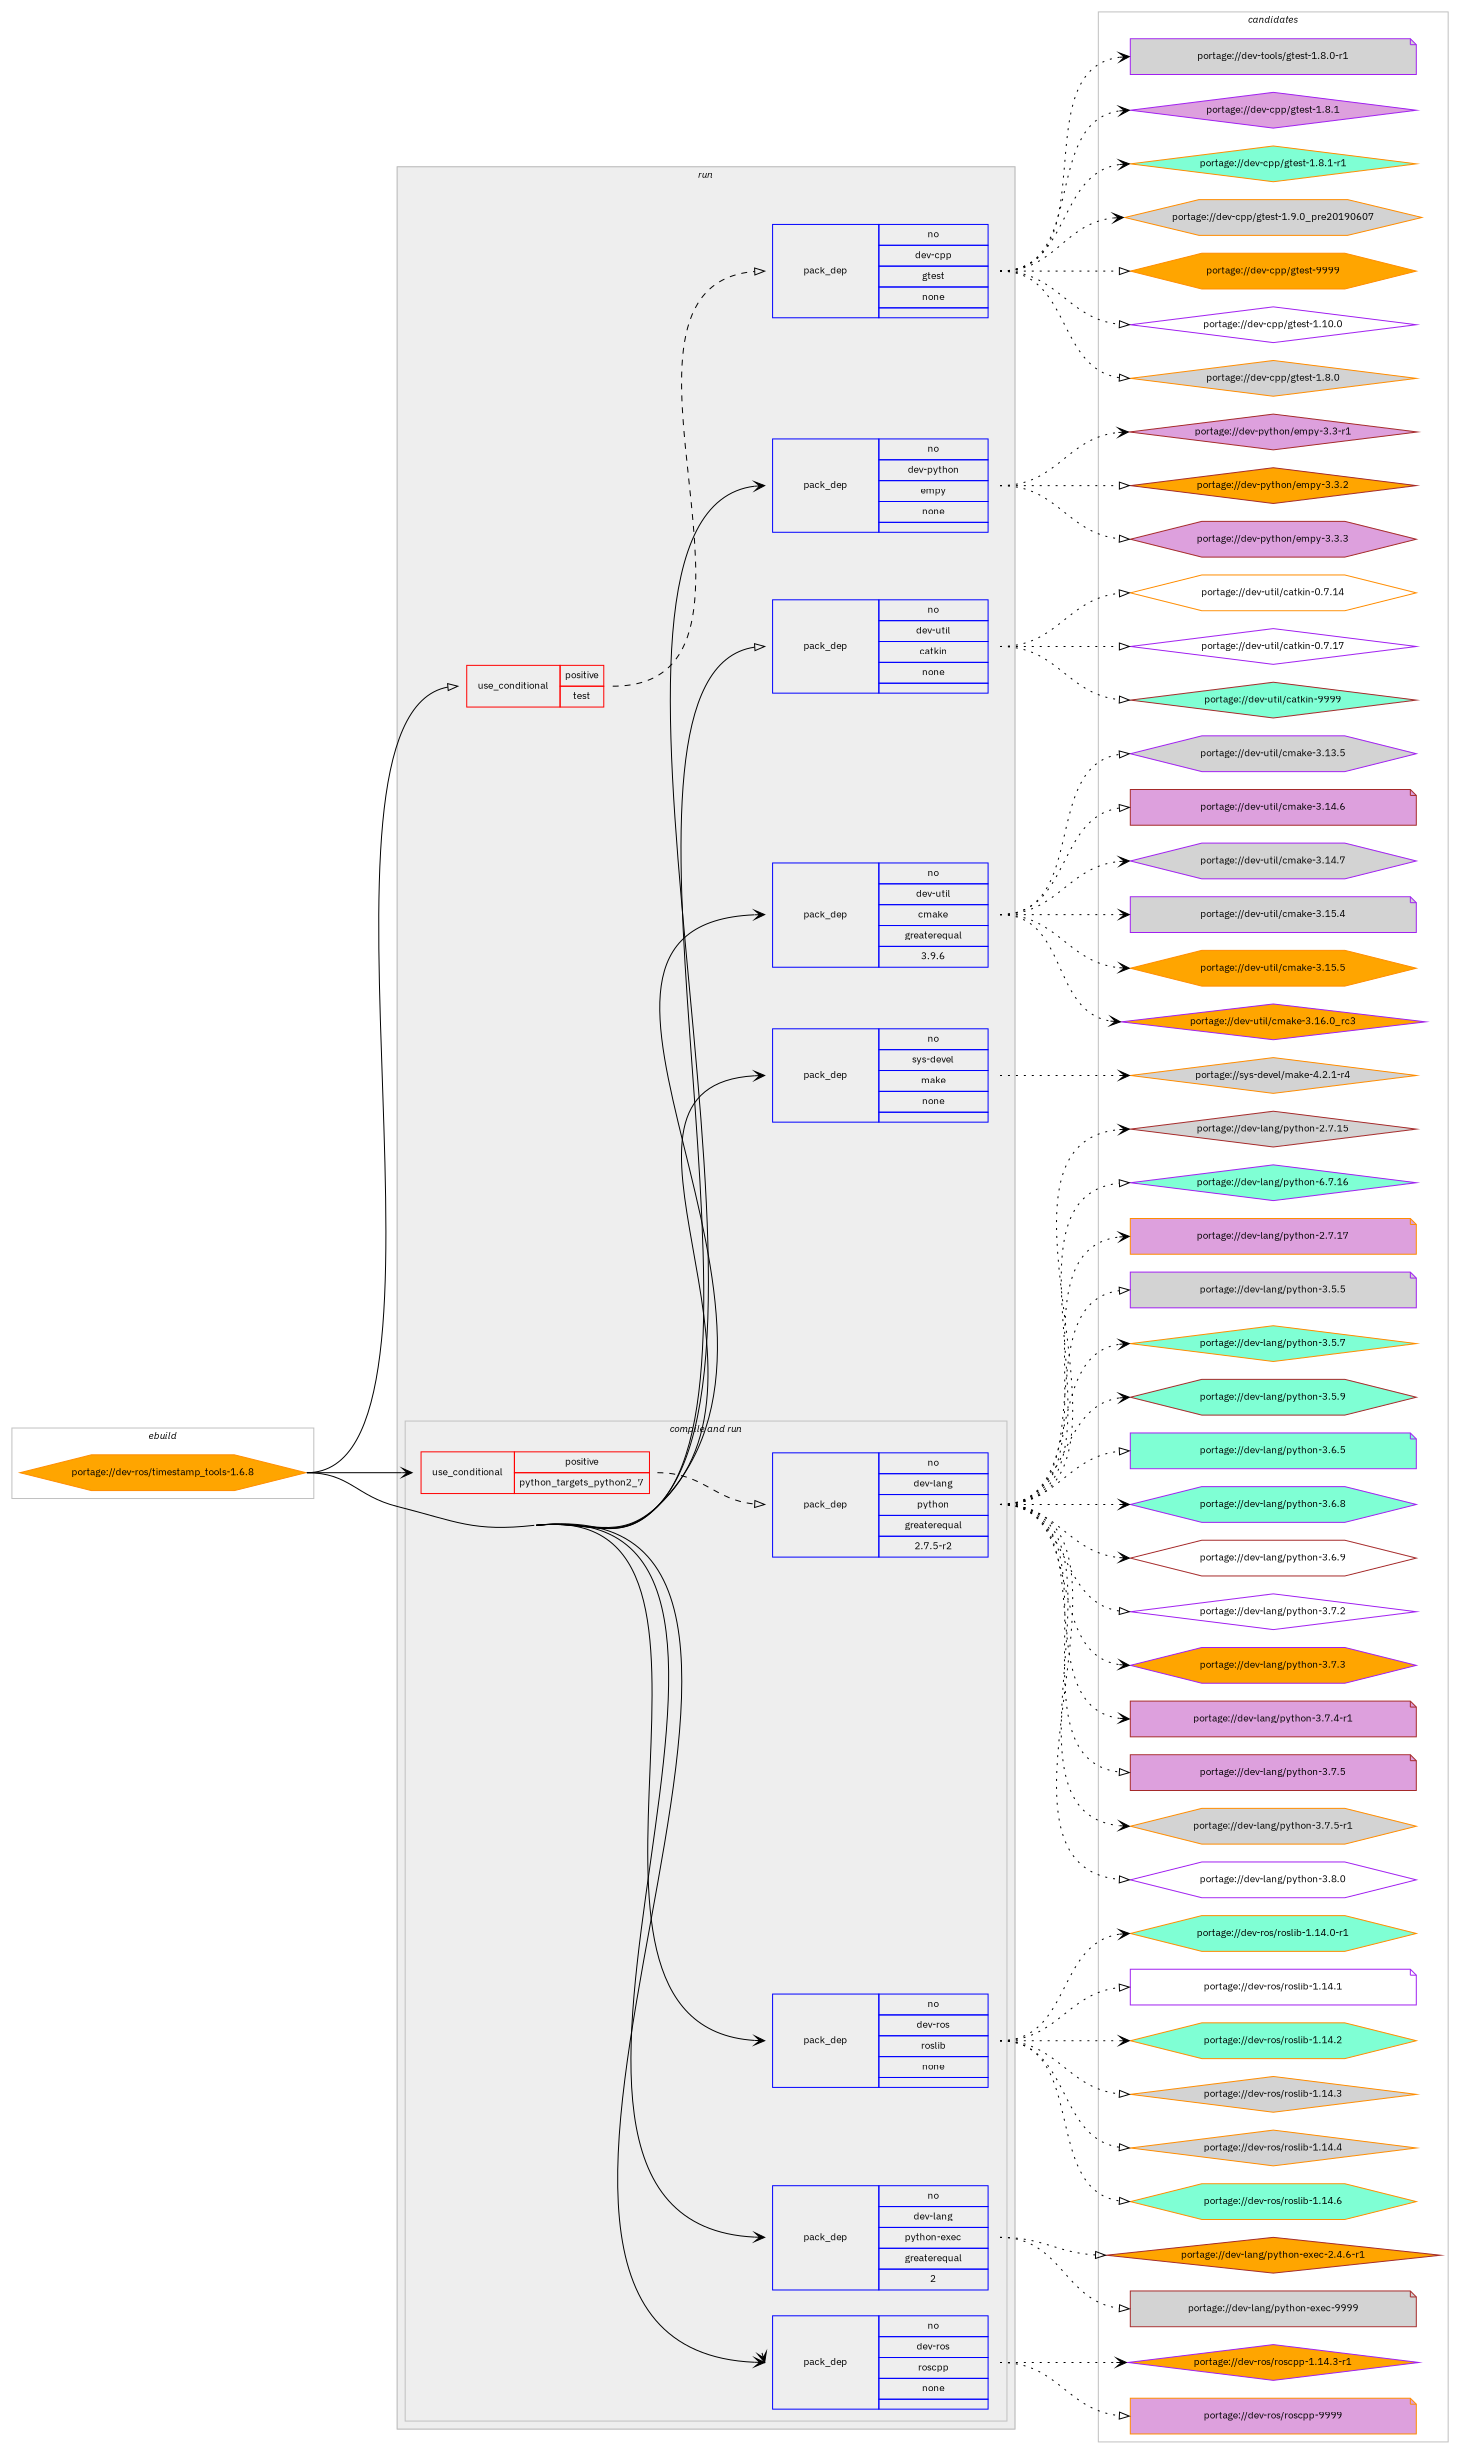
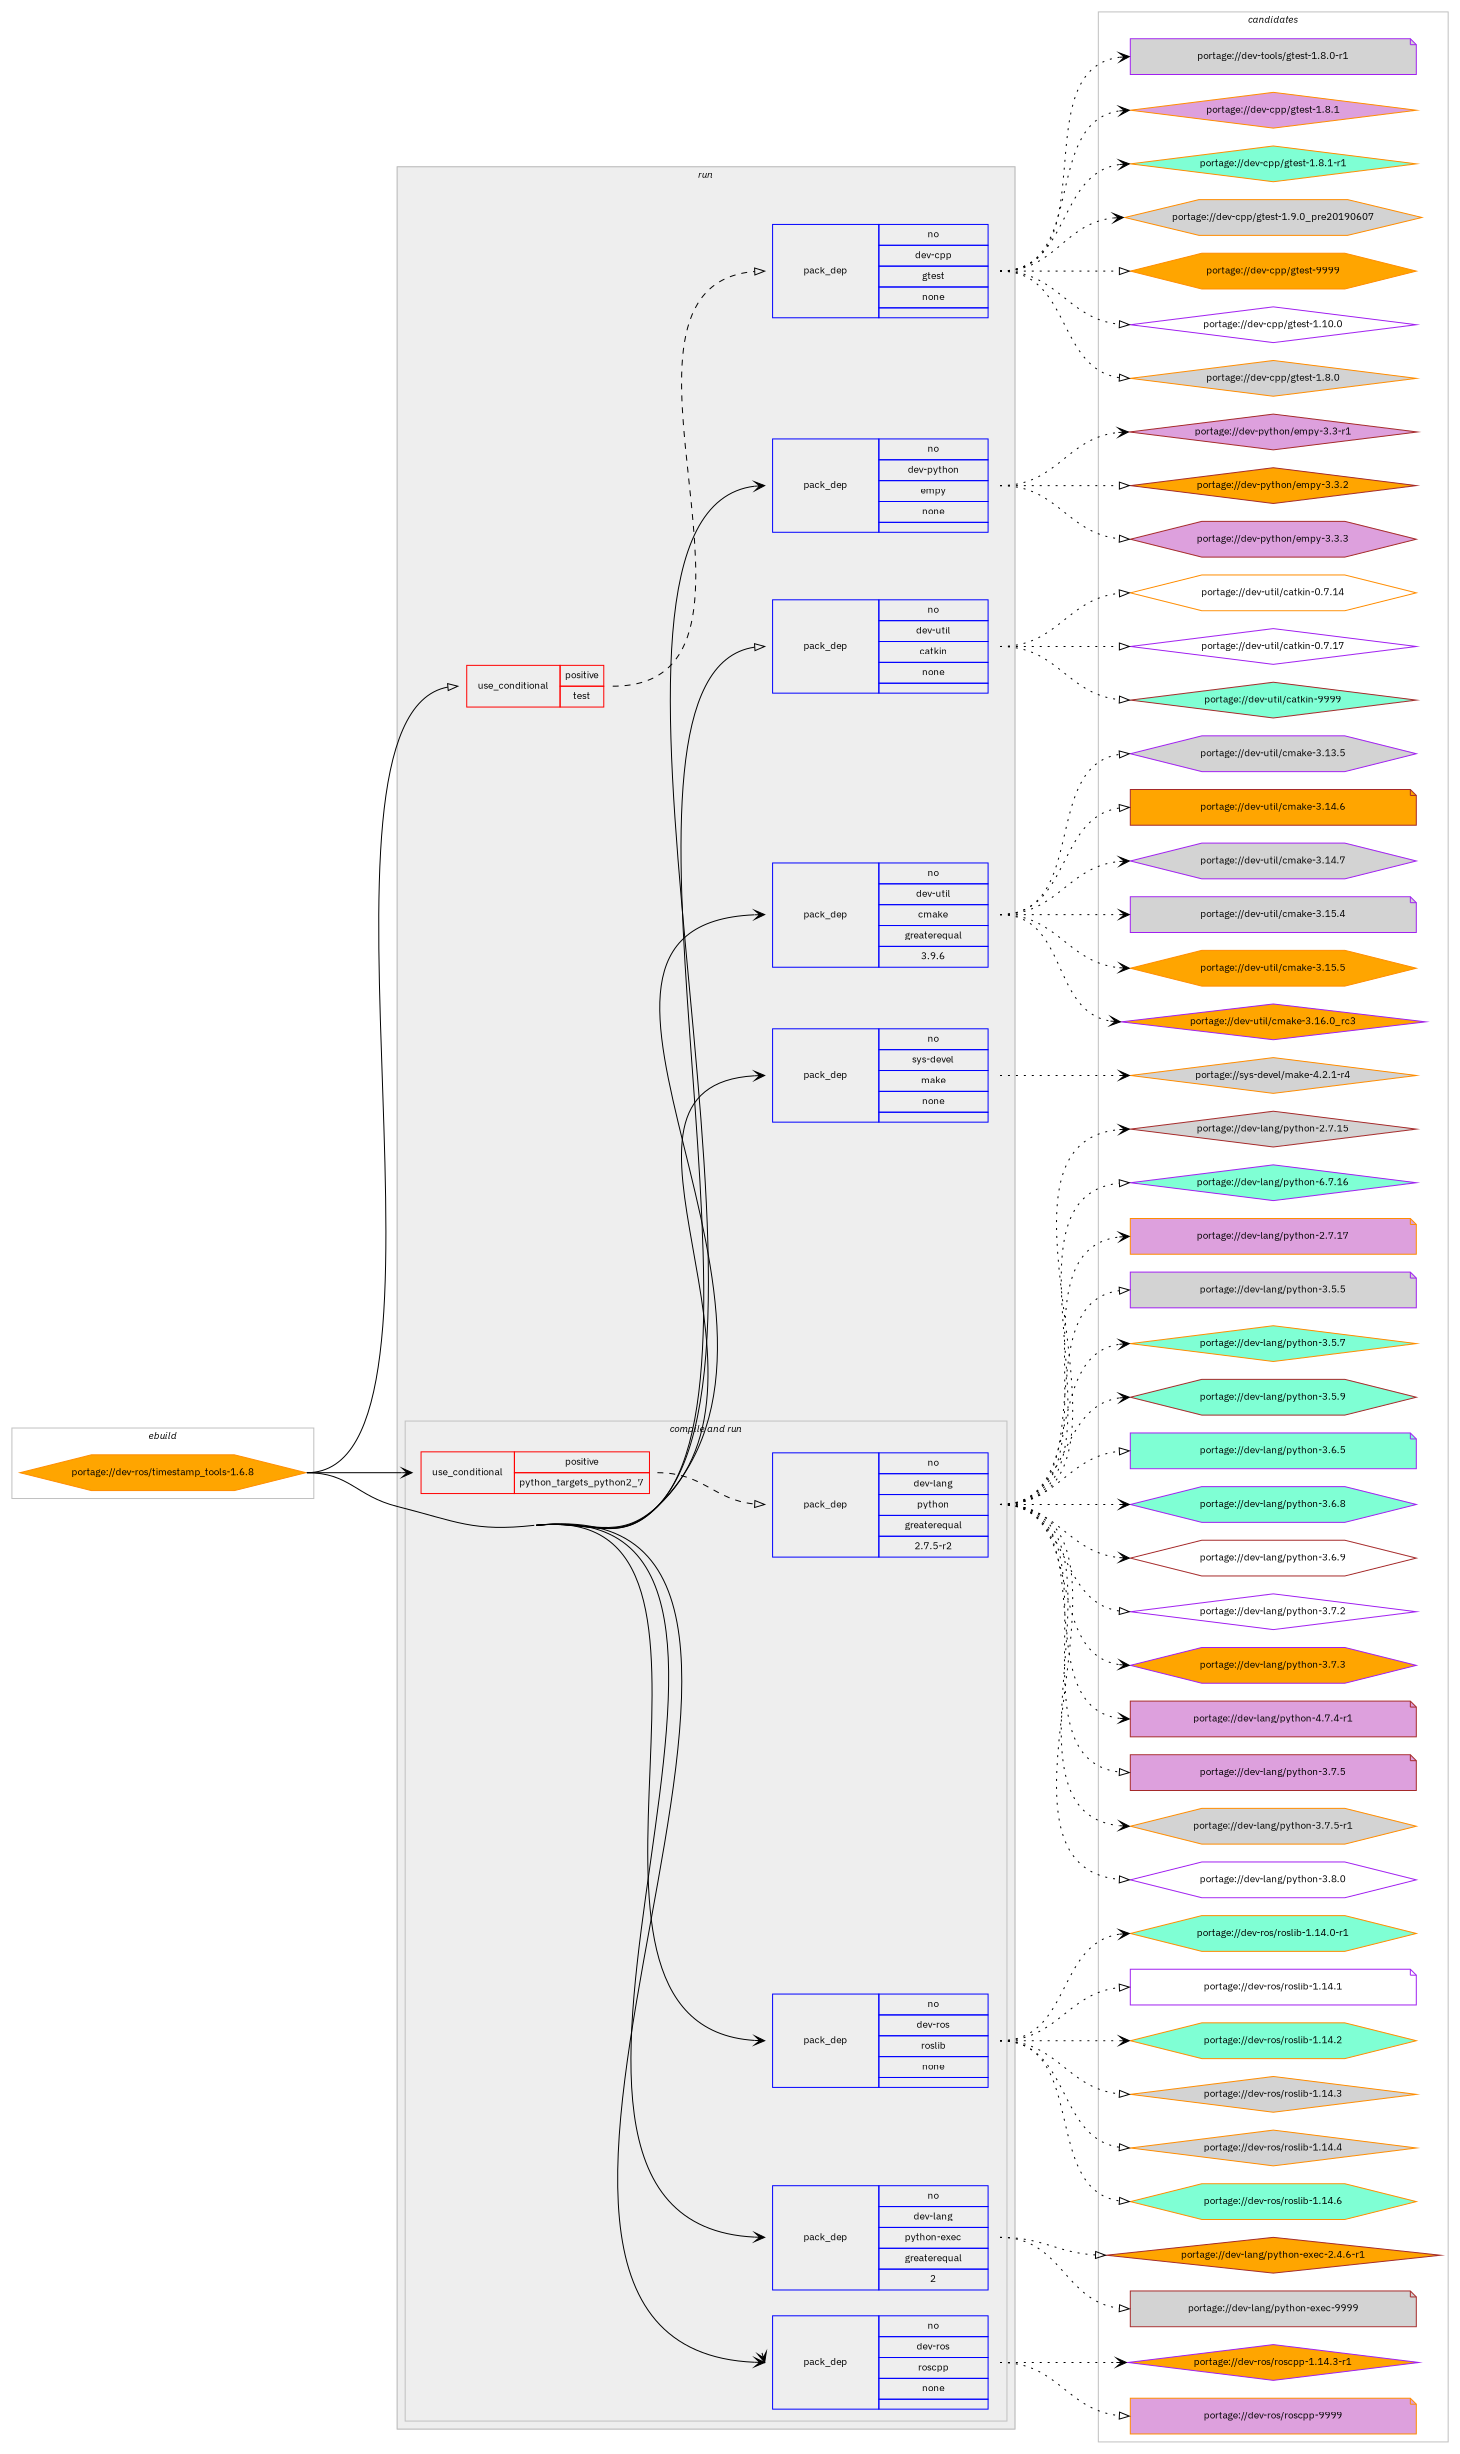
node "portage://dev-cpp/gtest-1.8.1": color purple -> darkorange
node "portage://dev-util/cmake-3.14.6": fillcolor plum -> orange
node "portage://dev-lang/python-3.7.4-r1": label "portage://dev-lang/python-3.7.4-r1" -> "portage://dev-lang/python-4.7.4-r1"
